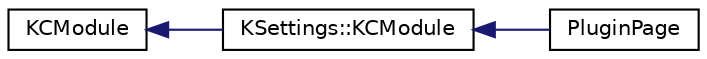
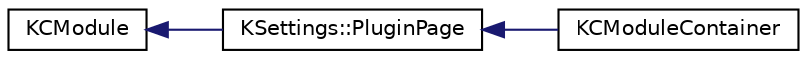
node "KSettings::KCModule": label "KSettings::KCModule" -> "KSettings::PluginPage"
node "PluginPage": label "PluginPage" -> "KCModuleContainer"
